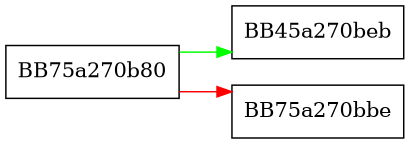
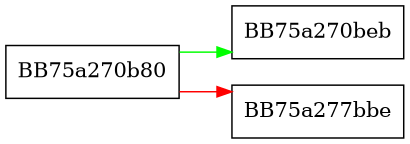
node "BB45a270beb": label "BB45a270beb" -> "BB75a270beb"
node "BB75a270bbe": label "BB75a270bbe" -> "BB75a277bbe"
